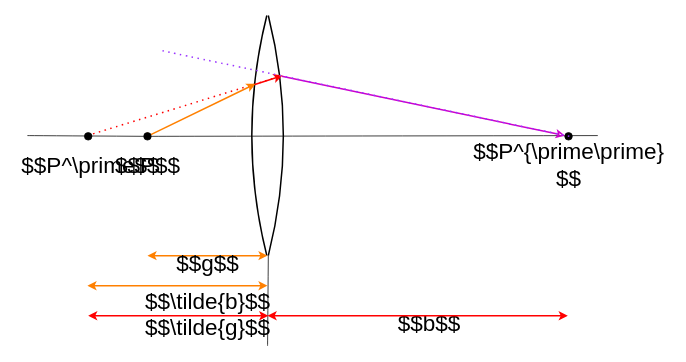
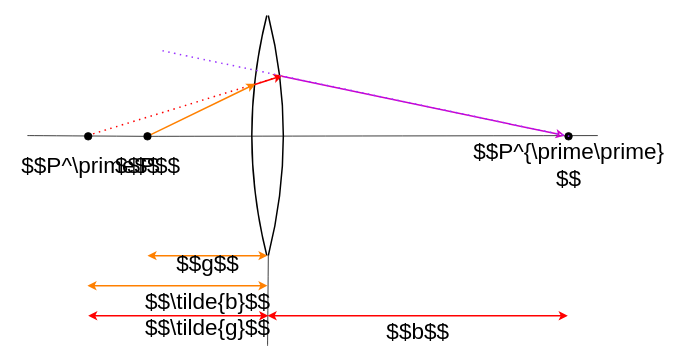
node "$$b$$": moved (429, 323) -> (417, 330)
